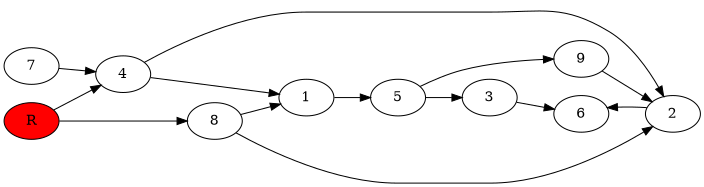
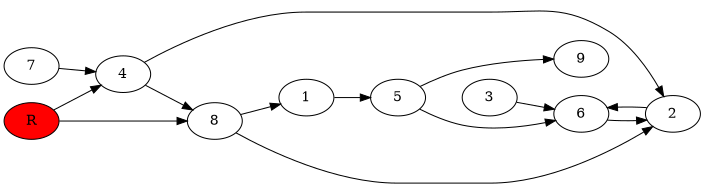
edge "9" -> "2": now "6" -> "2"
edge "4" -> "1": now "4" -> "8"
edge "5" -> "3": now "5" -> "6"
